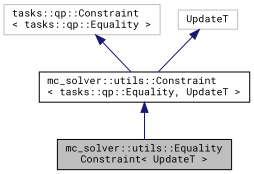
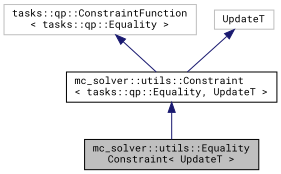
node "tasks::qp::Constraint < tasks::qp::Equality >": label "tasks::qp::Constraint < tasks::qp::Equality >" -> "tasks::qp::ConstraintFunction < tasks::qp::Equality >"
